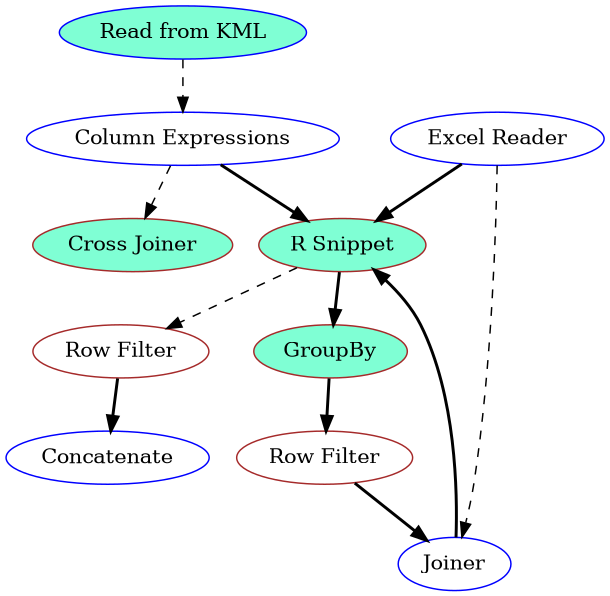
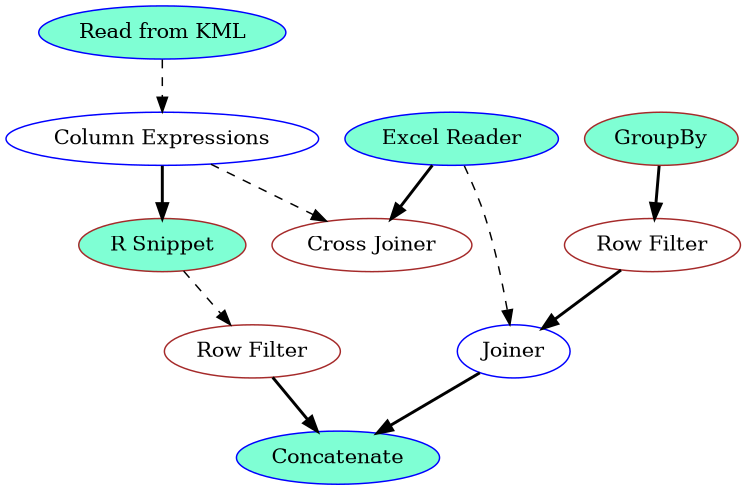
node "Excel Reader": fillcolor white -> aquamarine
edge "Excel Reader" -> "R Snippet": now "Excel Reader" -> "Cross Joiner"
node "Cross Joiner": fillcolor aquamarine -> white
edge "R Snippet" -> "GroupBy": removed
edge "Joiner" -> "R Snippet": now "Joiner" -> "Concatenate"
node "Concatenate": fillcolor white -> aquamarine
